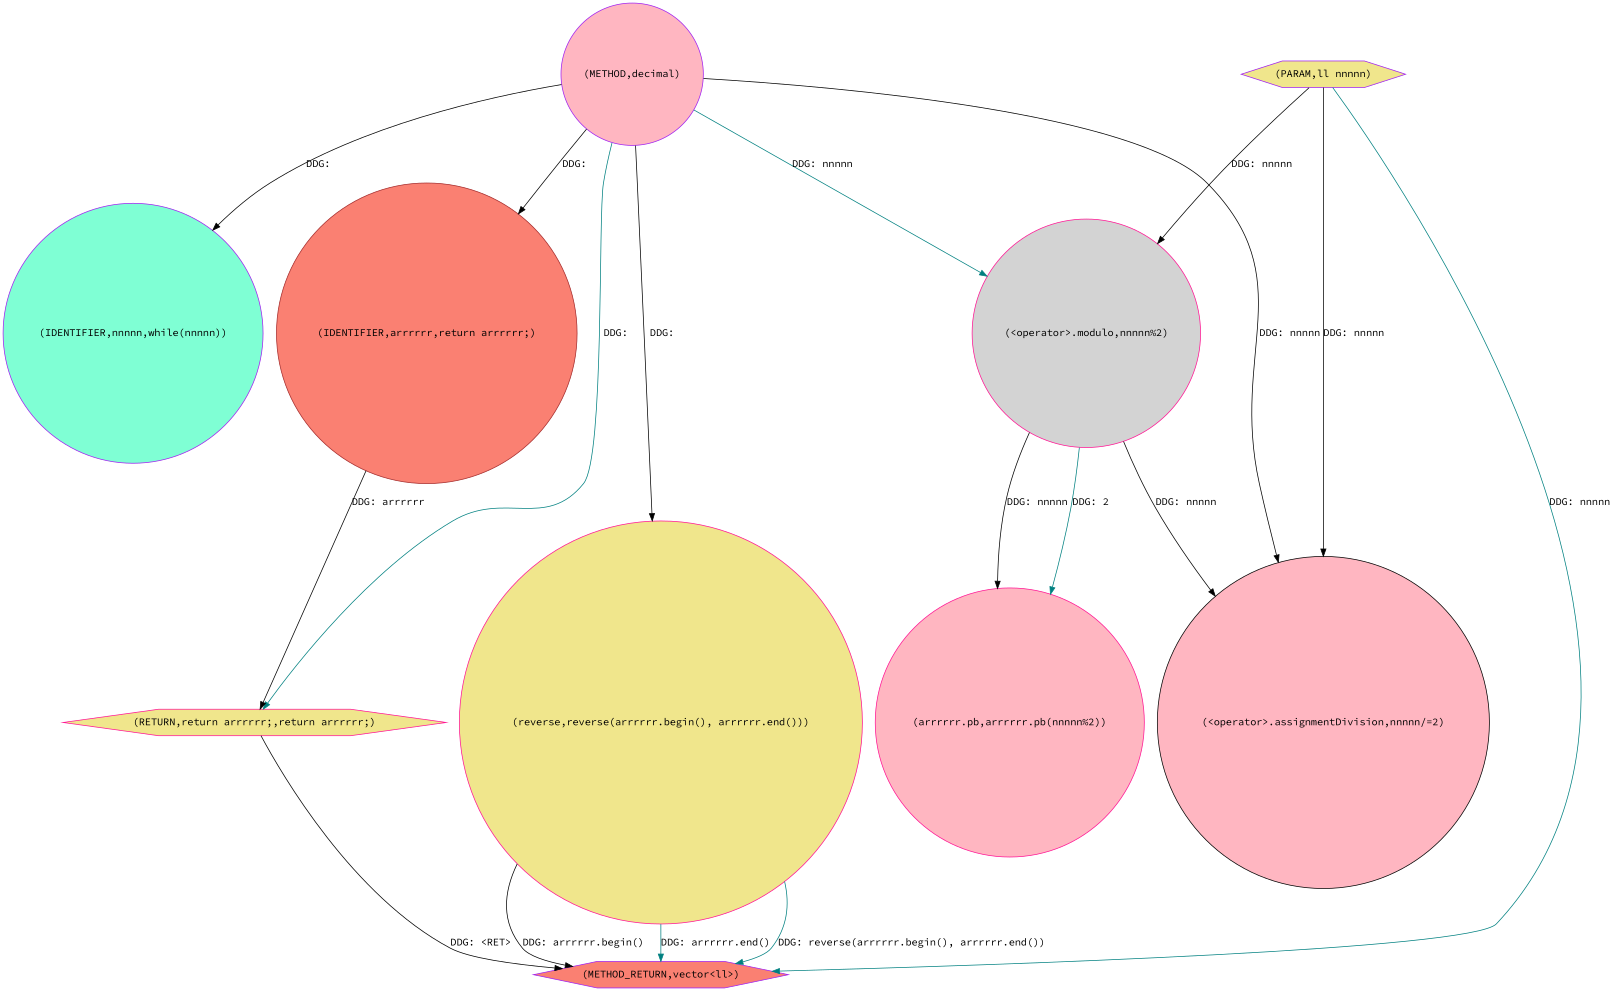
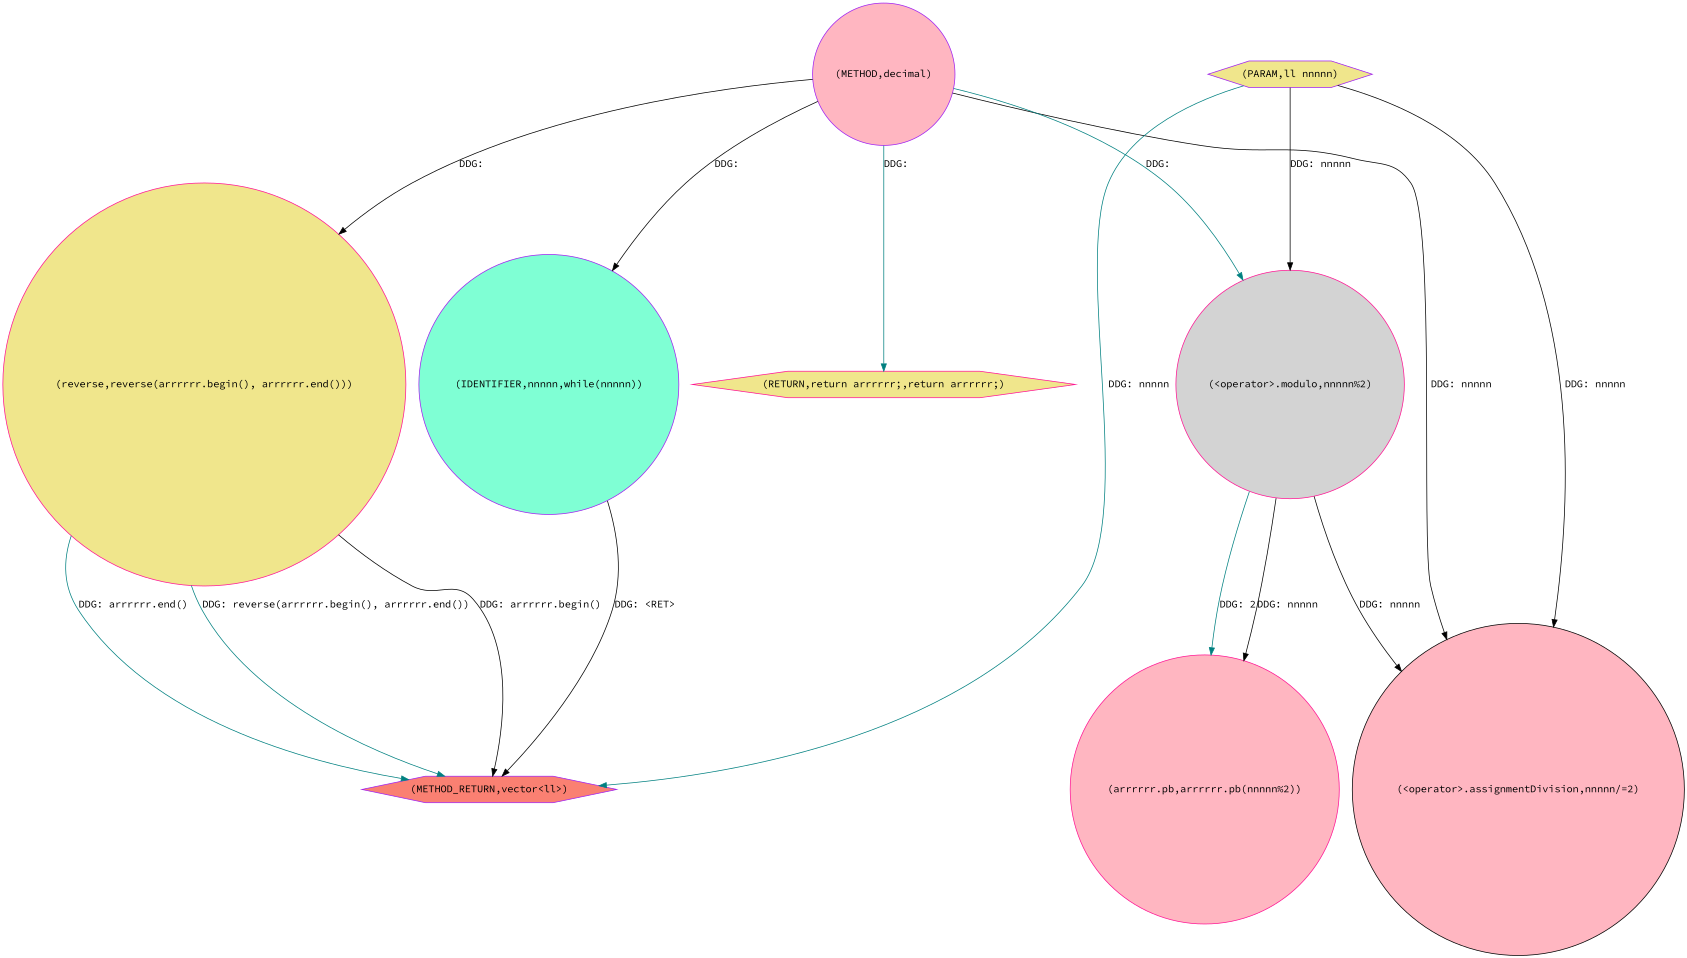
edge "(METHOD,decimal)" -> "(<operator>.modulo,nnnnn%2)": label "DDG: nnnnn" -> "DDG: "
node "(IDENTIFIER,arrrrrr,return arrrrrr;)": removed
edge "(RETURN,return arrrrrr;,return arrrrrr;)" -> "(METHOD_RETURN,vector<ll>)": now "(IDENTIFIER,nnnnn,while(nnnnn))" -> "(METHOD_RETURN,vector<ll>)"
